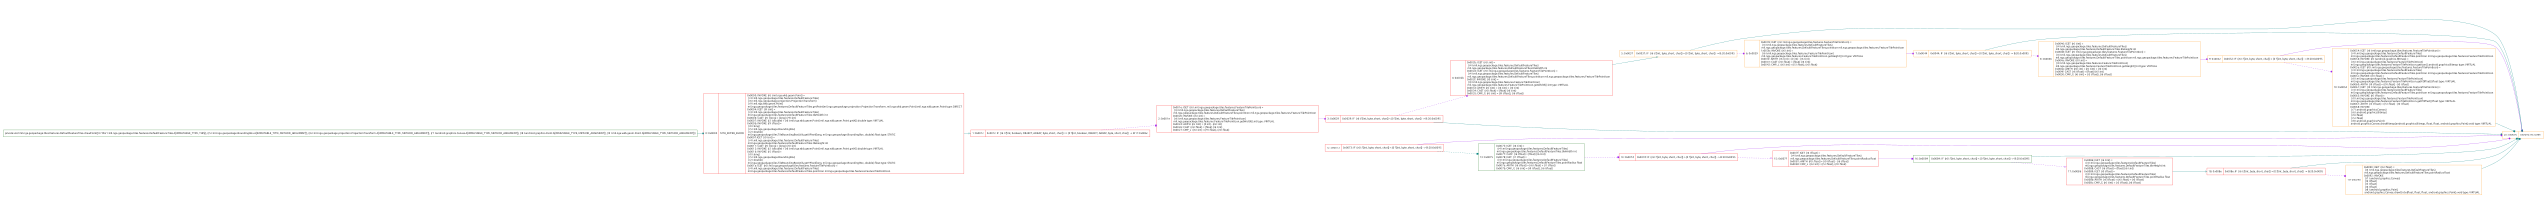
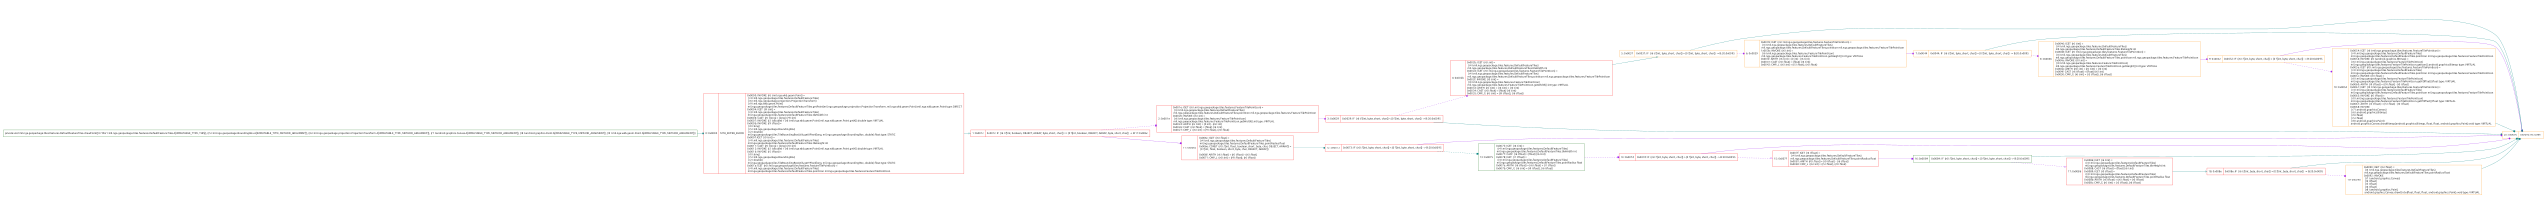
node "11: 0x006c": added
